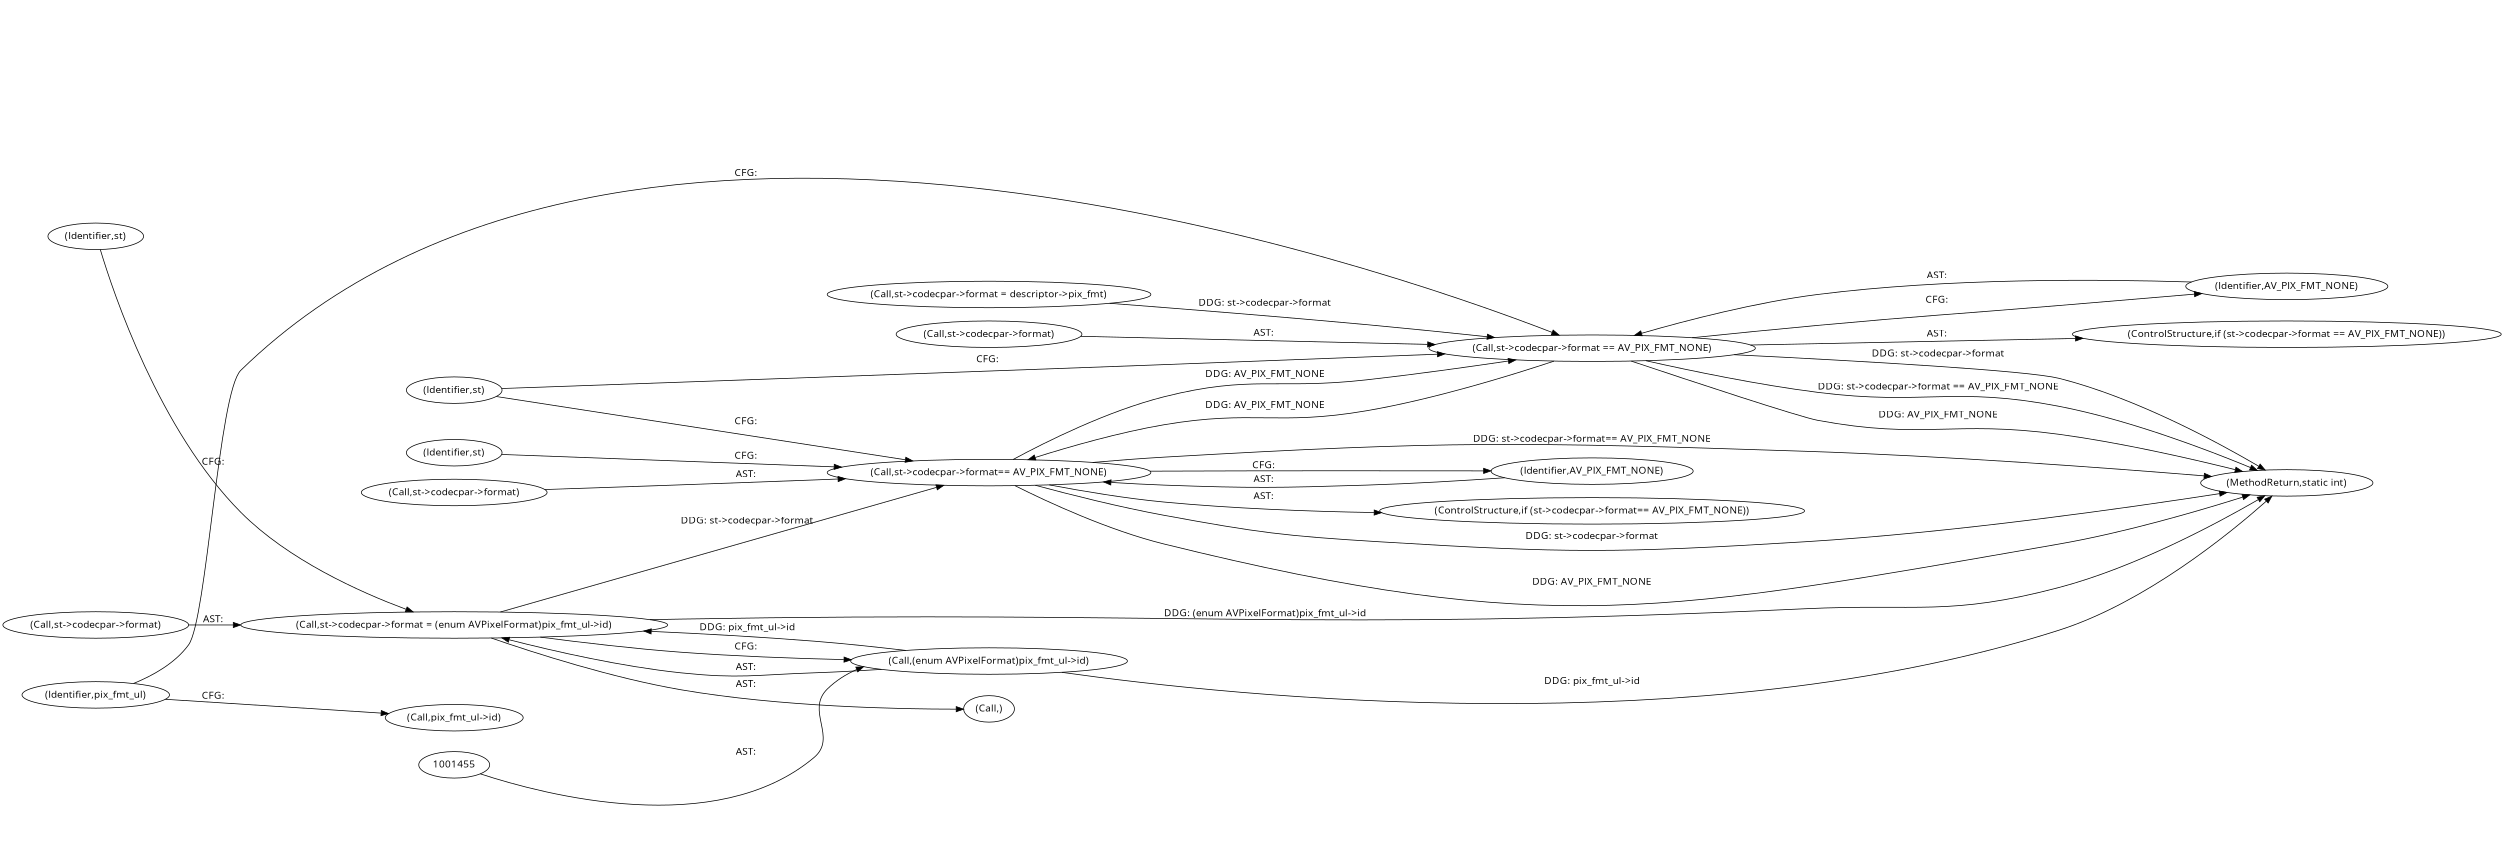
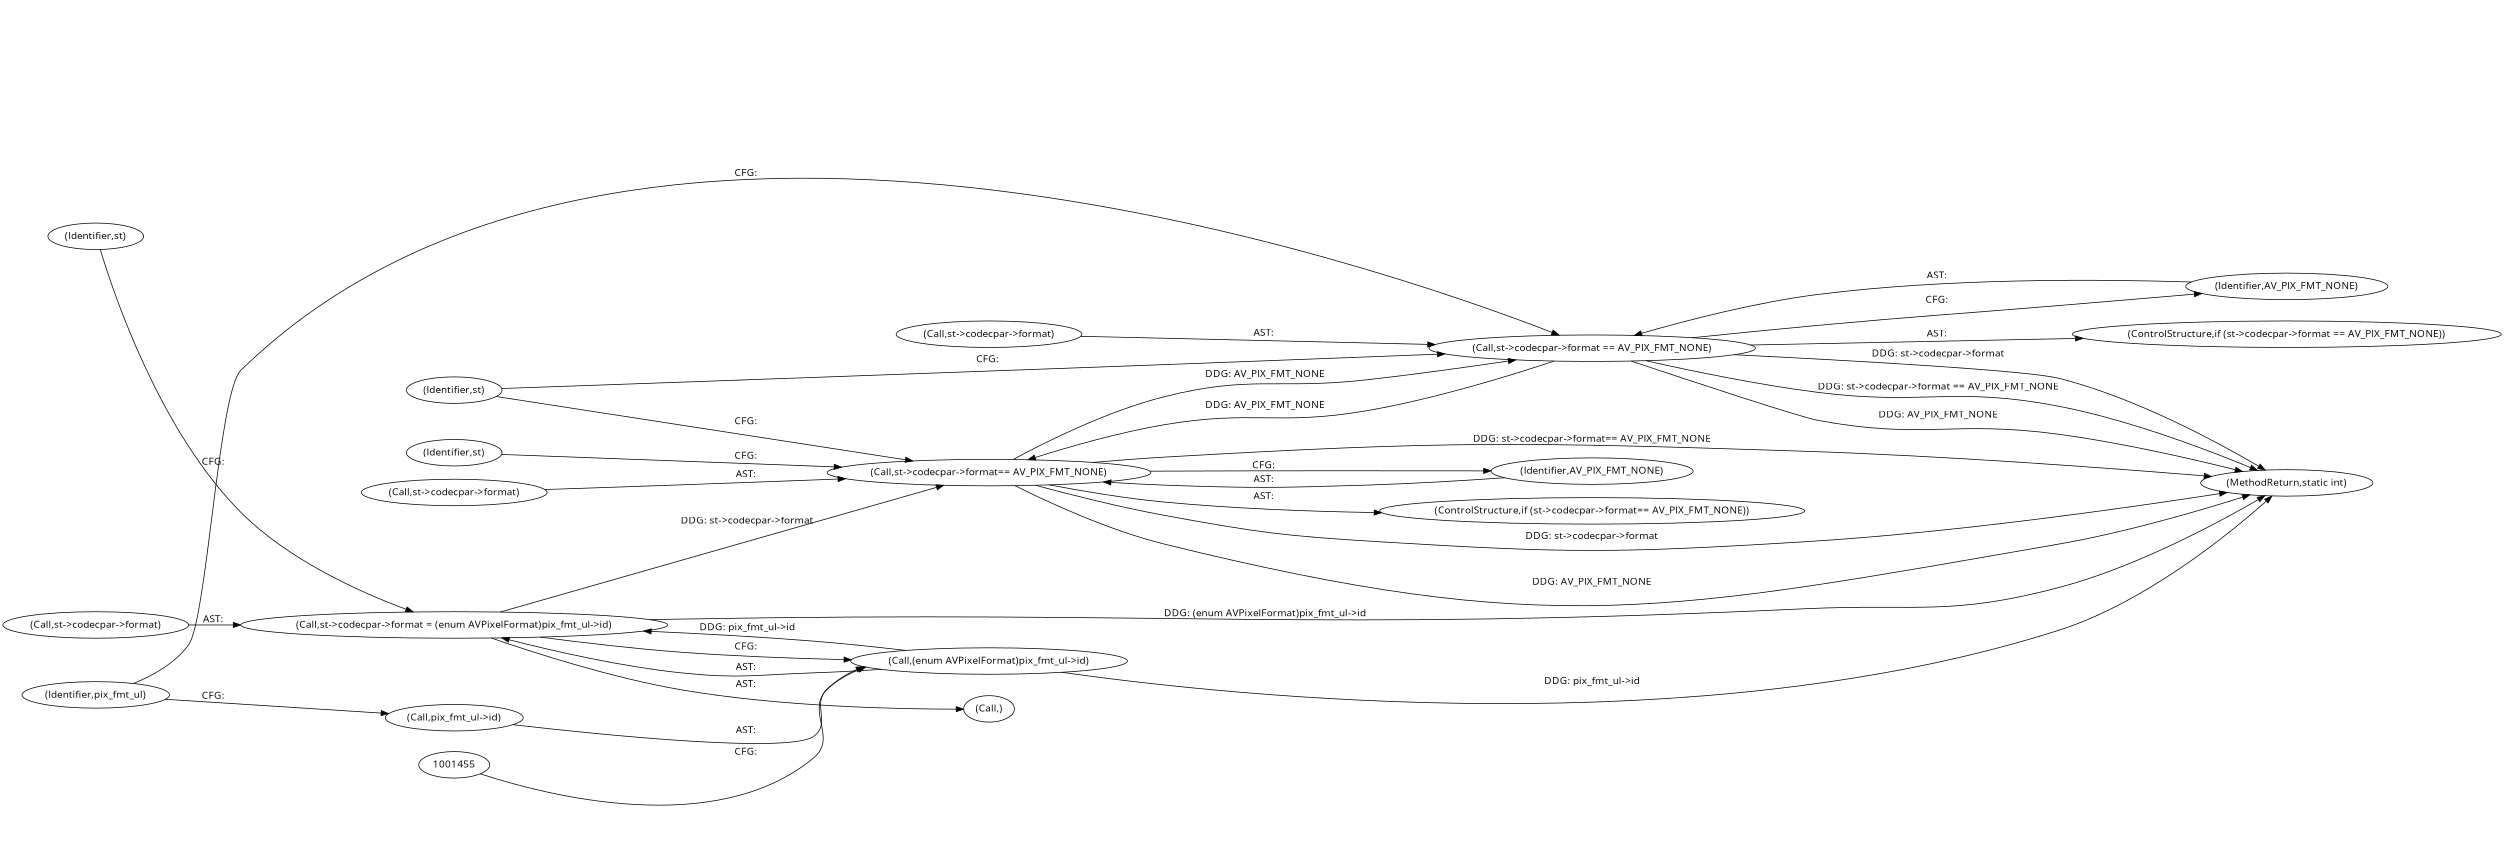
node "(Call,st->codecpar->format = descriptor->pix_fmt)": removed
edge "(Call,pix_fmt_ul->id)" -> "(Call,(enum AVPixelFormat)pix_fmt_ul->id)": added, label "AST:"
edge "1001455" -> "(Call,(enum AVPixelFormat)pix_fmt_ul->id)": label "AST: " -> "CFG: "
